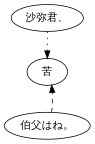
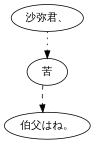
edge "伯父はね。" -> "苦": reversed
